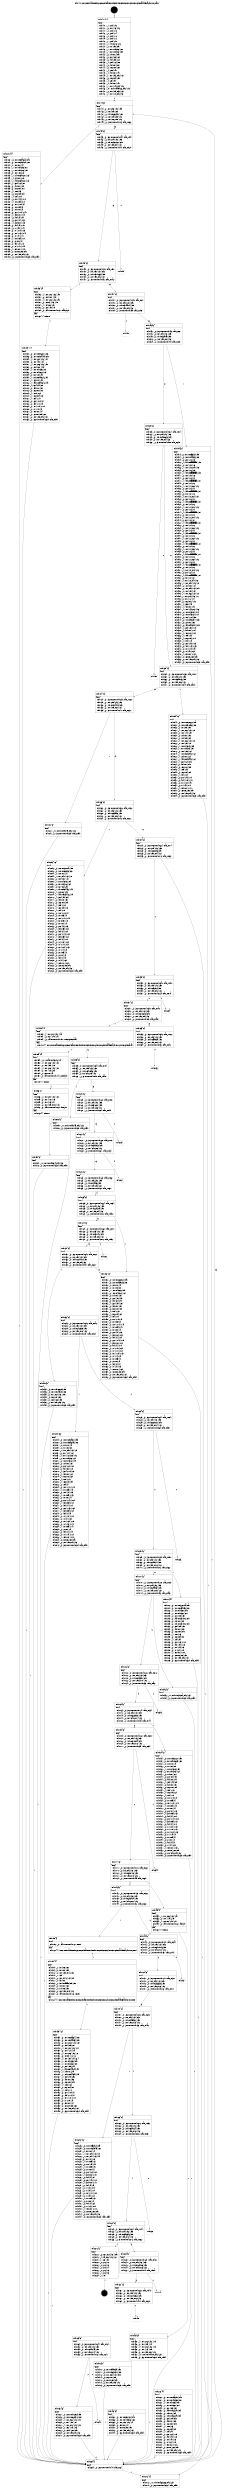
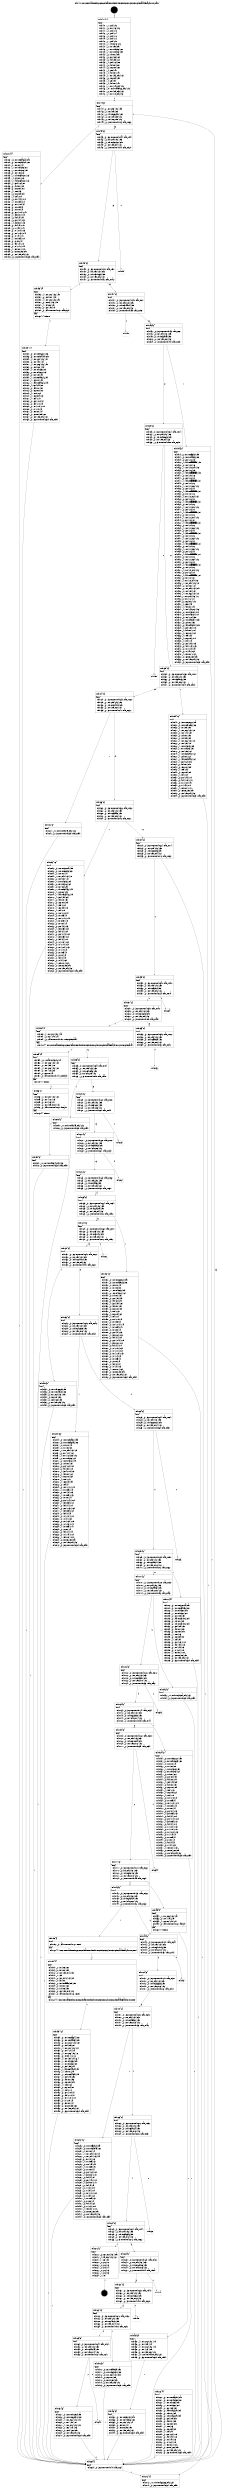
edge "0x401697 [28]" -> "0x401dc2 [137]": now "0x401697 [28]" -> "0x4016b3 [28]"
edge "0x401d0d [44]" -> "0x401d08 [5]": reversed
node "0x401873 [28]": added
edge "0x401ab2 [30]" -> "0x4023cd [5]": now "0x401ab2 [30]" -> "0x401a60 [30]"
